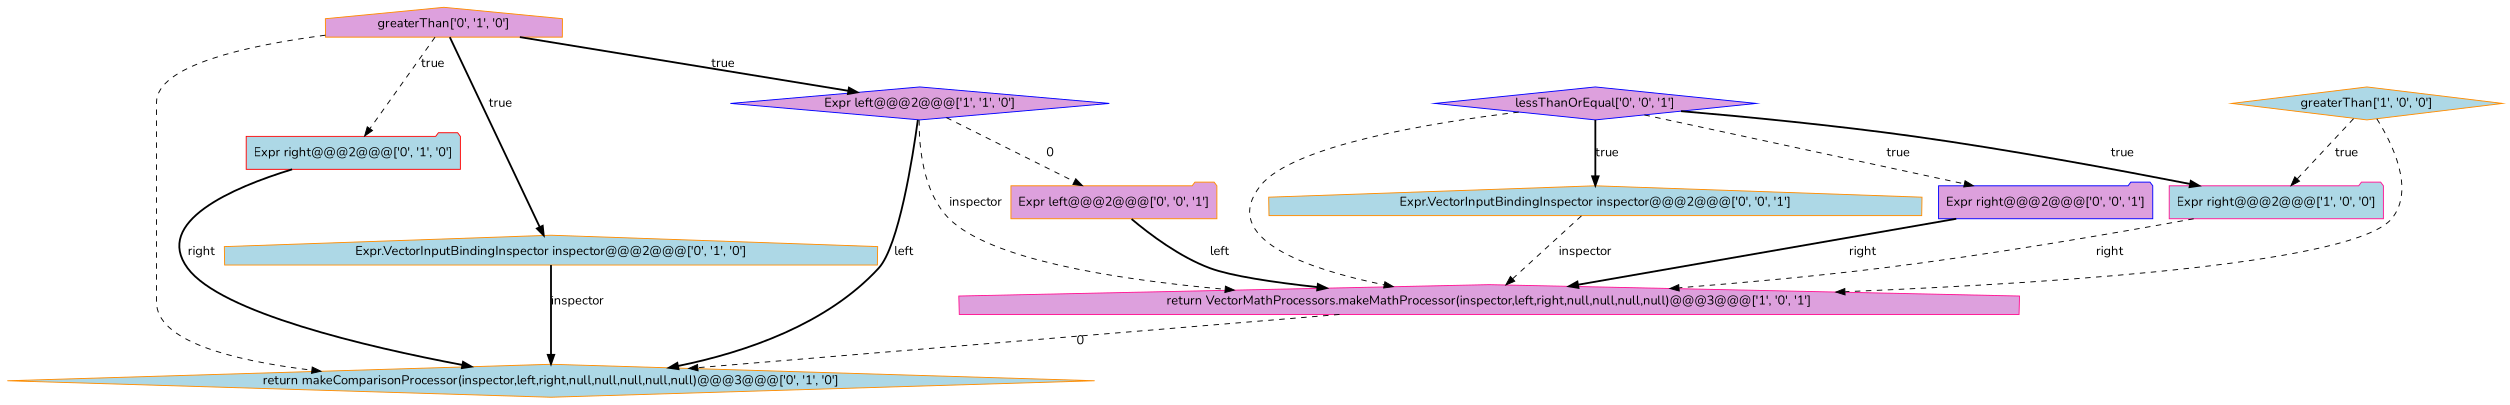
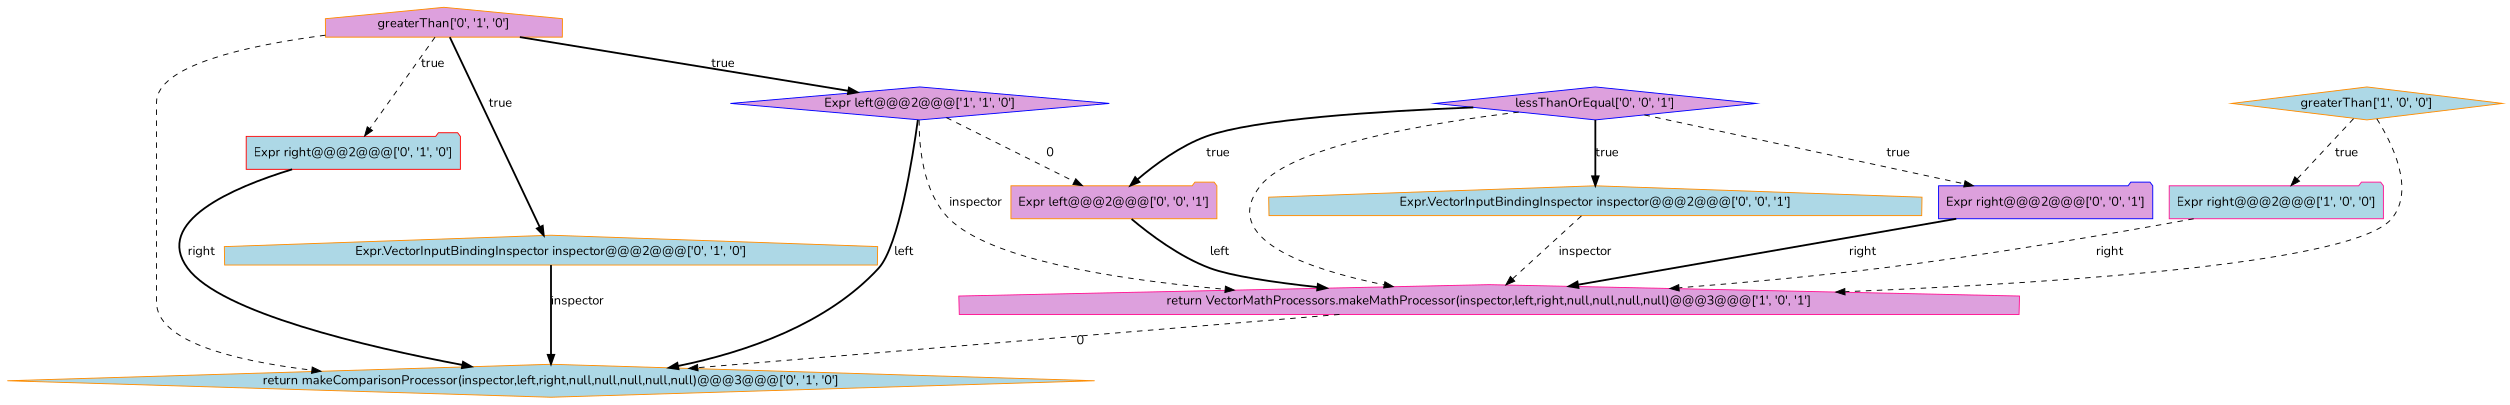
edge "lessThanOrEqual['0', '0', '1']" -> "Expr right@@@2@@@['1', '0', '0']": now "lessThanOrEqual['0', '0', '1']" -> "Expr left@@@2@@@['0', '0', '1']"
